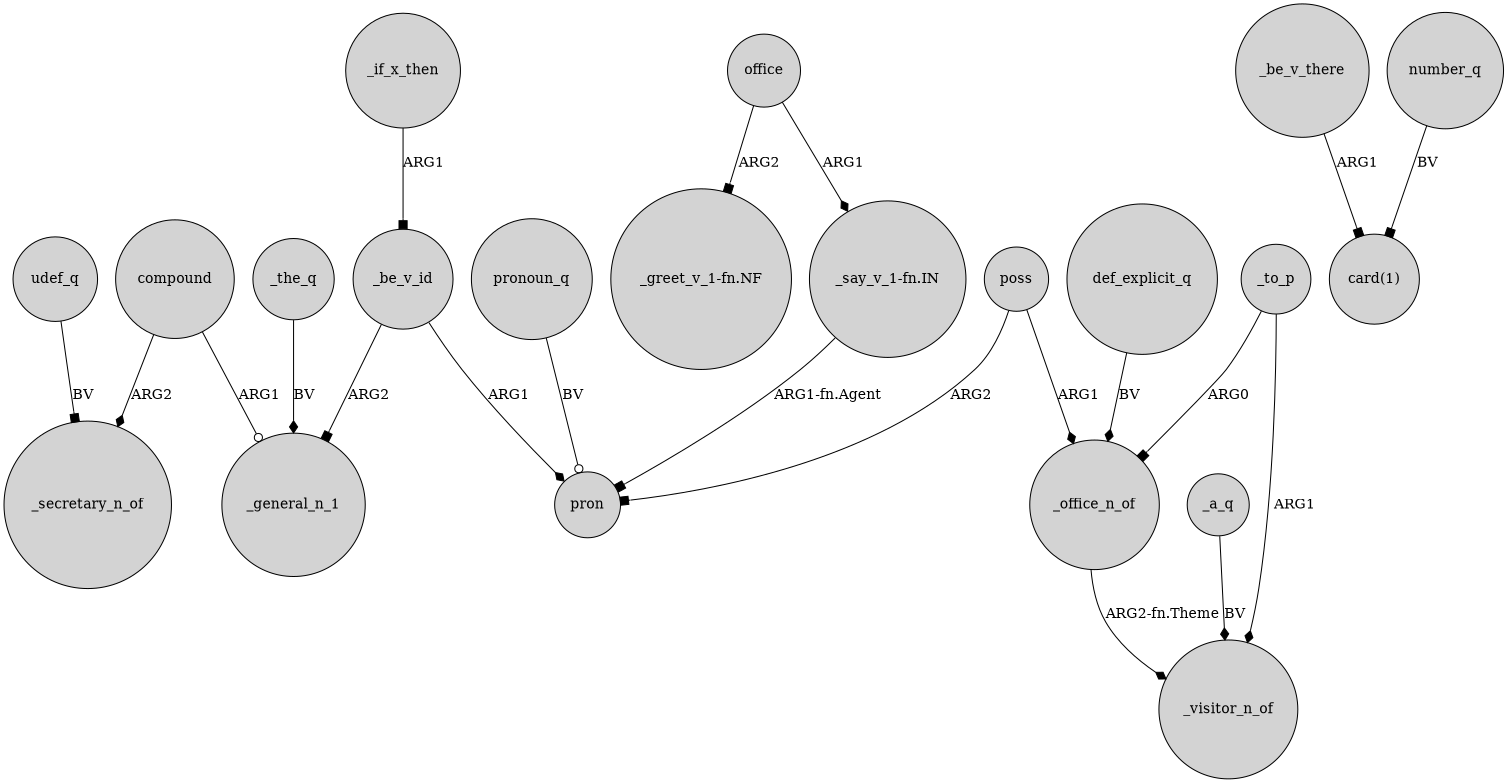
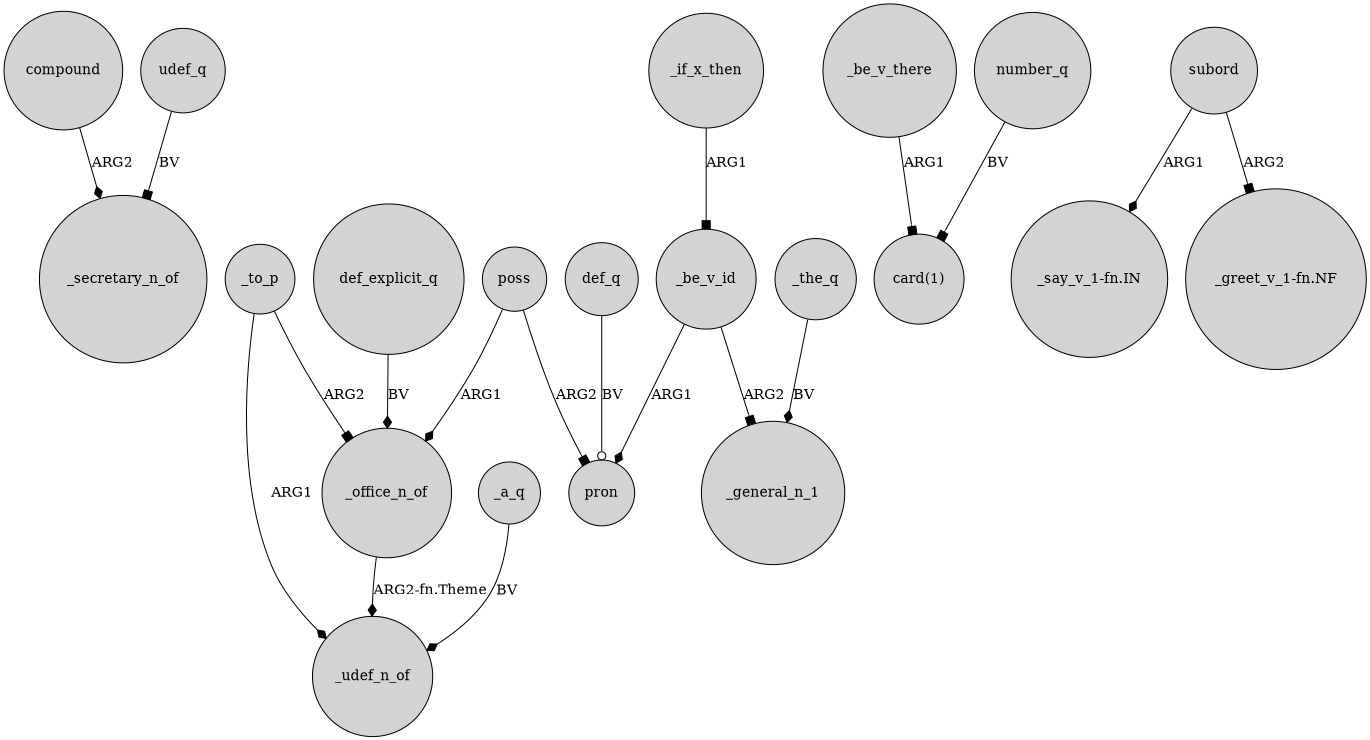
node "office": label "office" -> "subord"
node "pronoun_q": label "pronoun_q" -> "def_q"
edge "compound" -> "_general_n_1": removed, label "ARG1"
edge "_to_p" -> "_office_n_of": label "ARG0" -> "ARG2"
edge "_say_v_1-fn.IN" -> "pron": removed, label "ARG1-fn.Agent"
node "_visitor_n_of": label "_visitor_n_of" -> "_udef_n_of"
